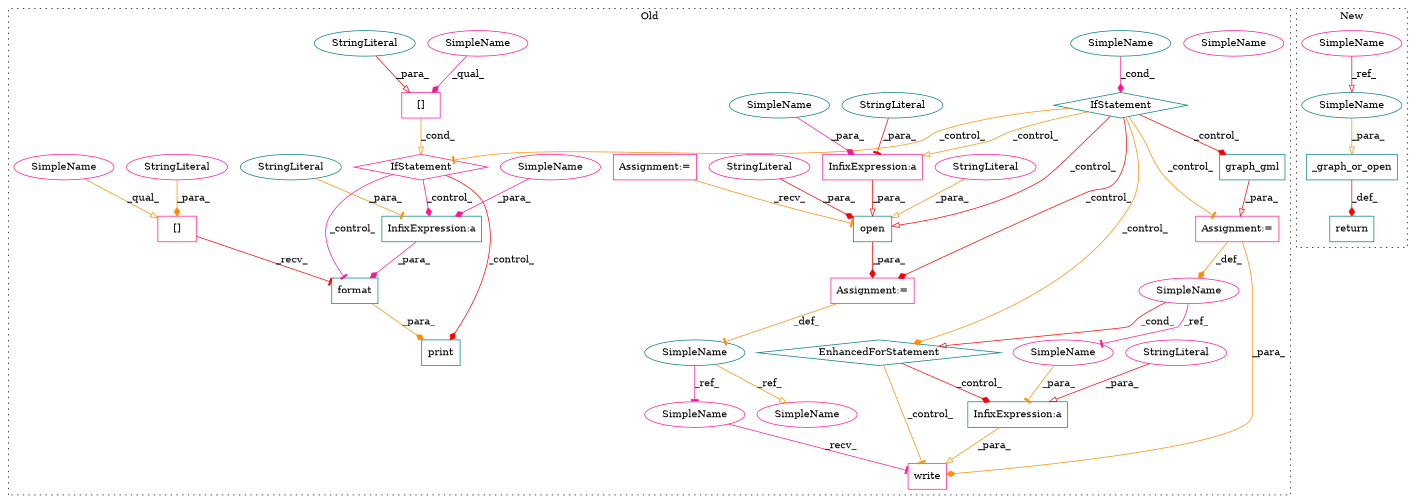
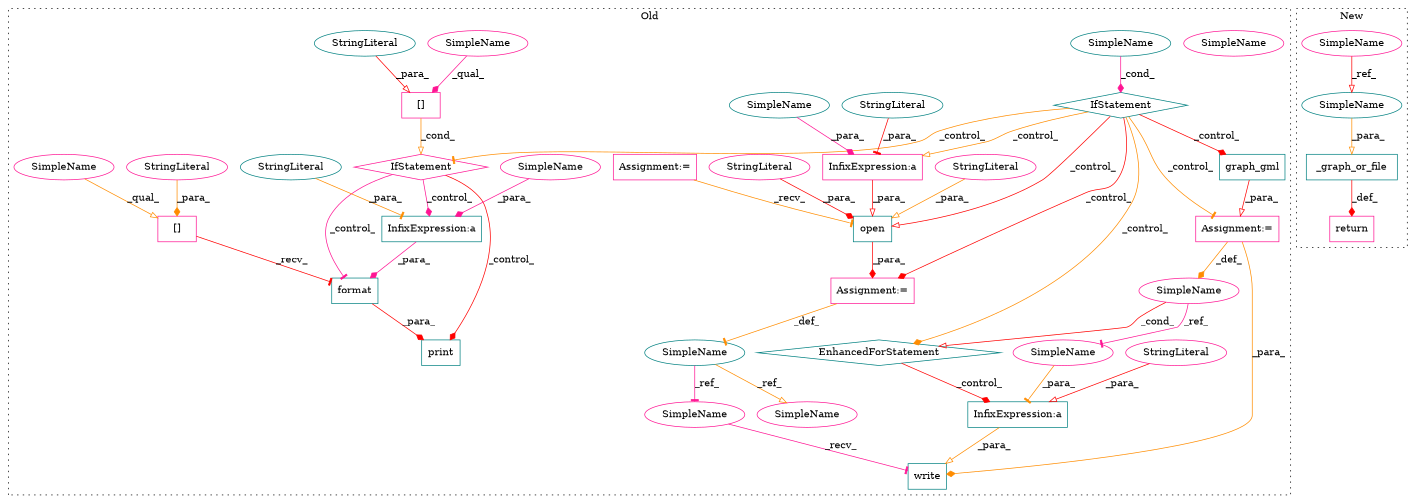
node "_graph_or_open": label "_graph_or_open" -> "_graph_or_file"
node "return": color teal -> deeppink
edge "format" -> "print": color darkorange -> red
edge "EnhancedForStatement" -> "write": removed, label "_control_"
node "write": color deeppink -> teal
